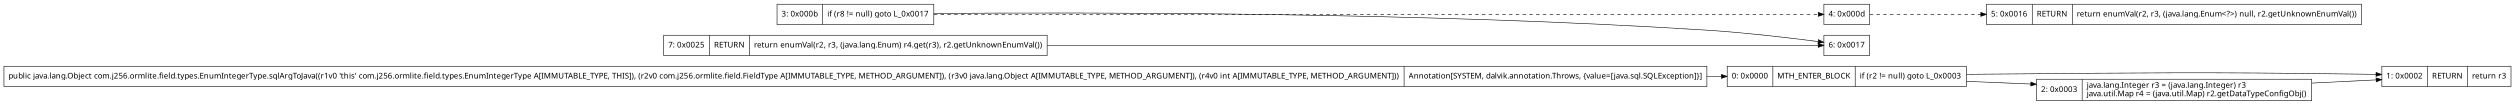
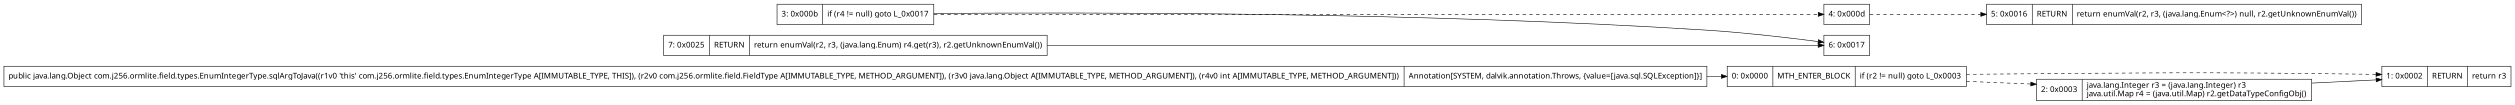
node "3: 0x000b": text "if (r8 != null) goto L_0x0017" -> "if (r4 != null) goto L_0x0017"
edge "0: 0x0000" -> "1: 0x0002": style solid -> dashed
edge "0: 0x0000" -> "2: 0x0003": style solid -> dashed
